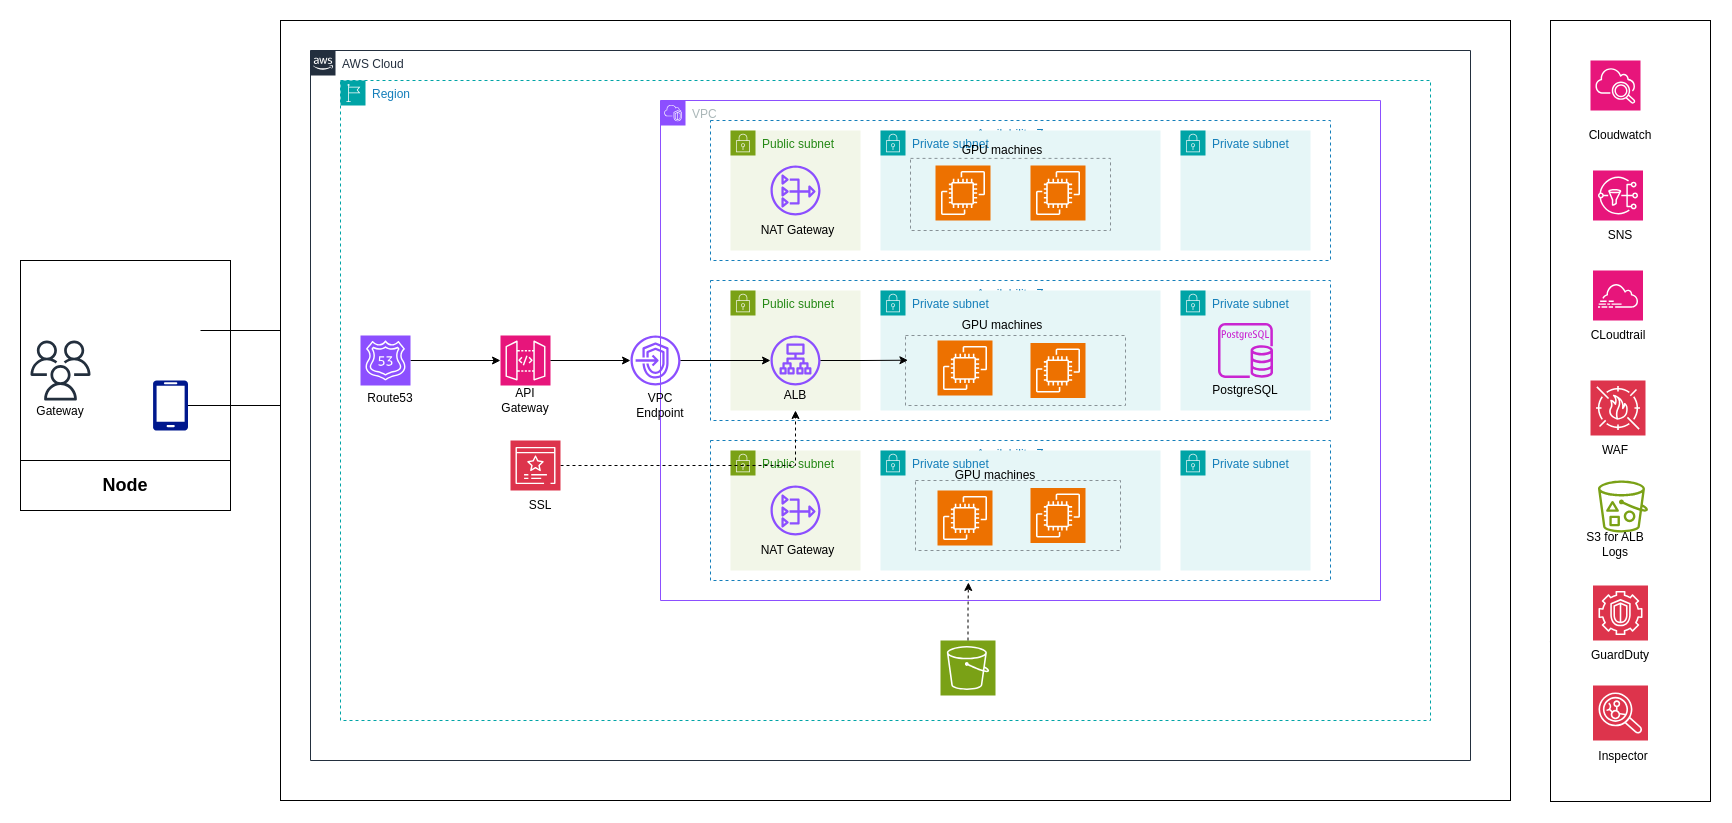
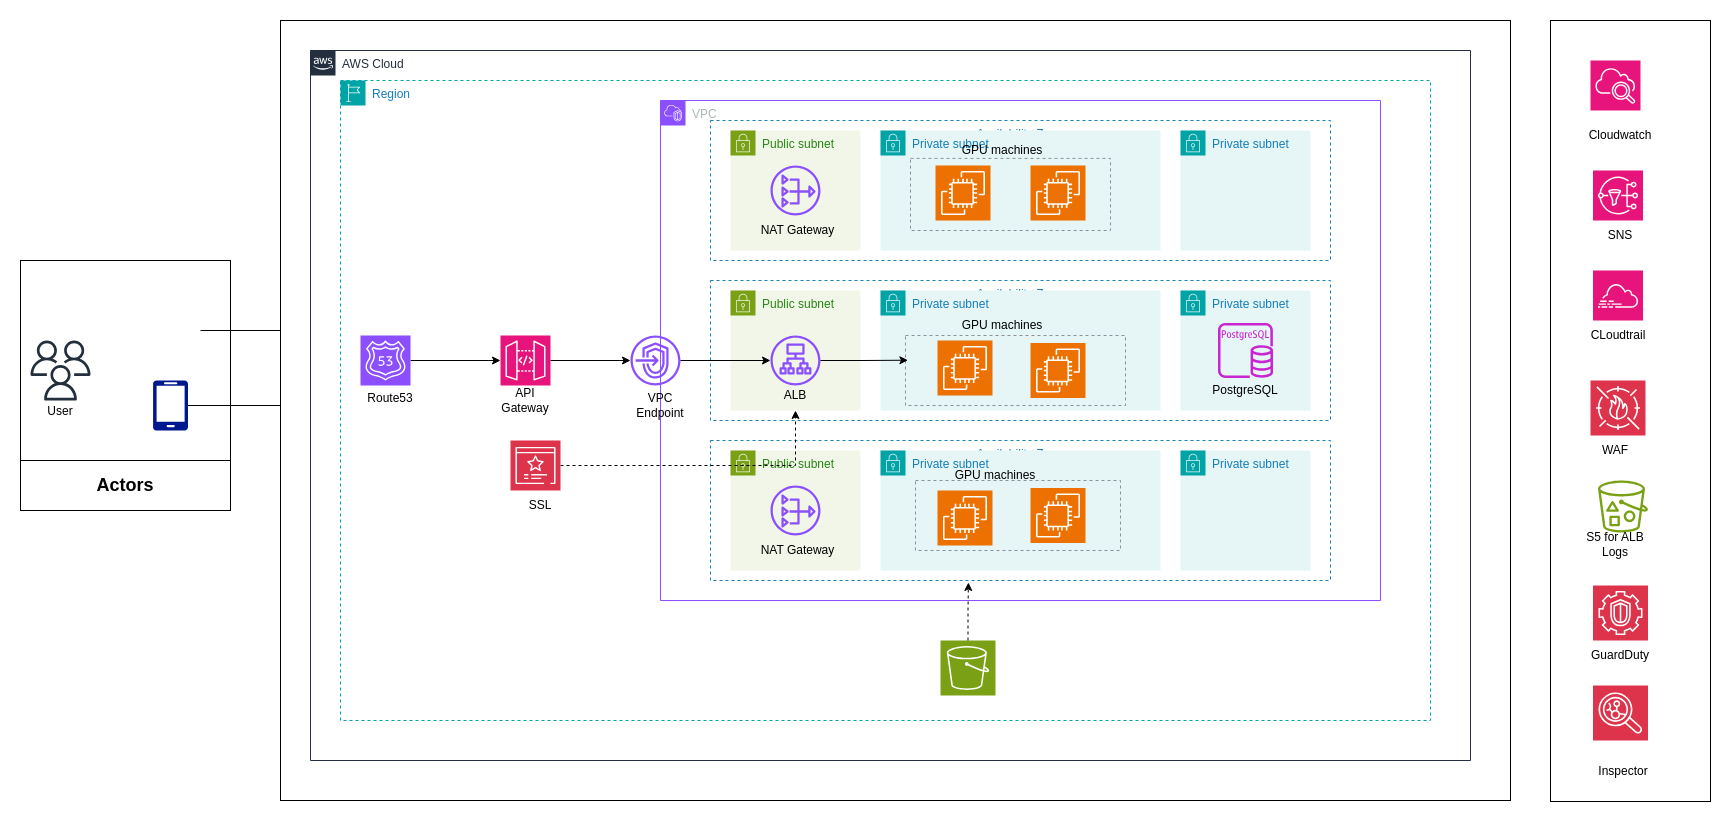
node "Gateway": label "Gateway" -> "User"
node "Node": label "Node" -> "Actors"
node "S3 for ALB Logs": label "S3 for ALB Logs" -> "S5 for ALB Logs"
node "Inspector": moved (1623, 757) -> (1623, 772)
